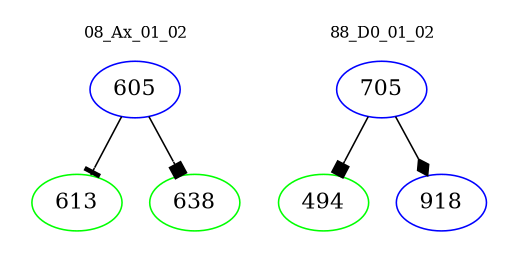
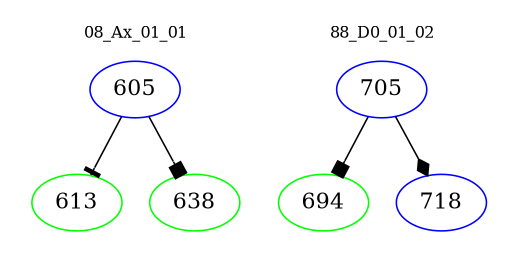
cluster "08_Ax_01_02": label "08_Ax_01_02" -> "08_Ax_01_01"
node "494": label "494" -> "694"
node "918": label "918" -> "718"
